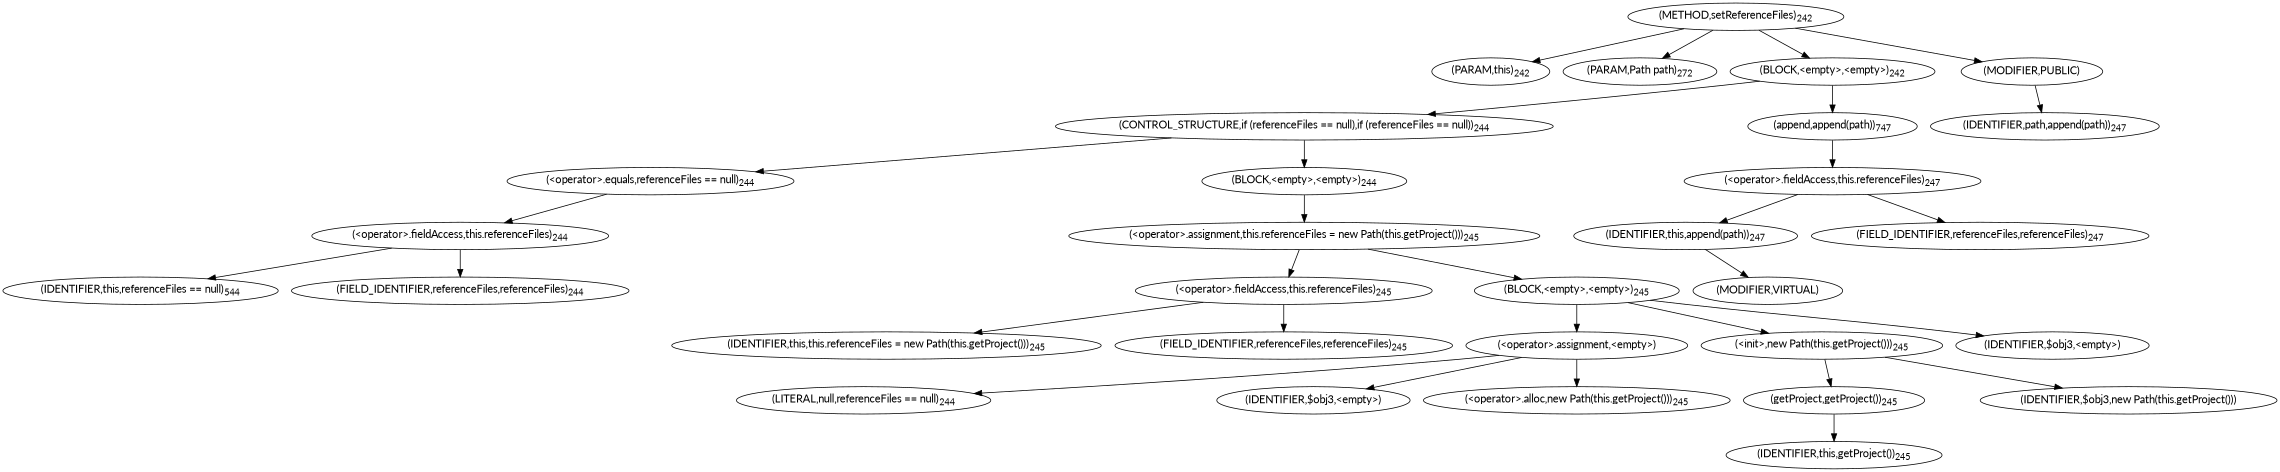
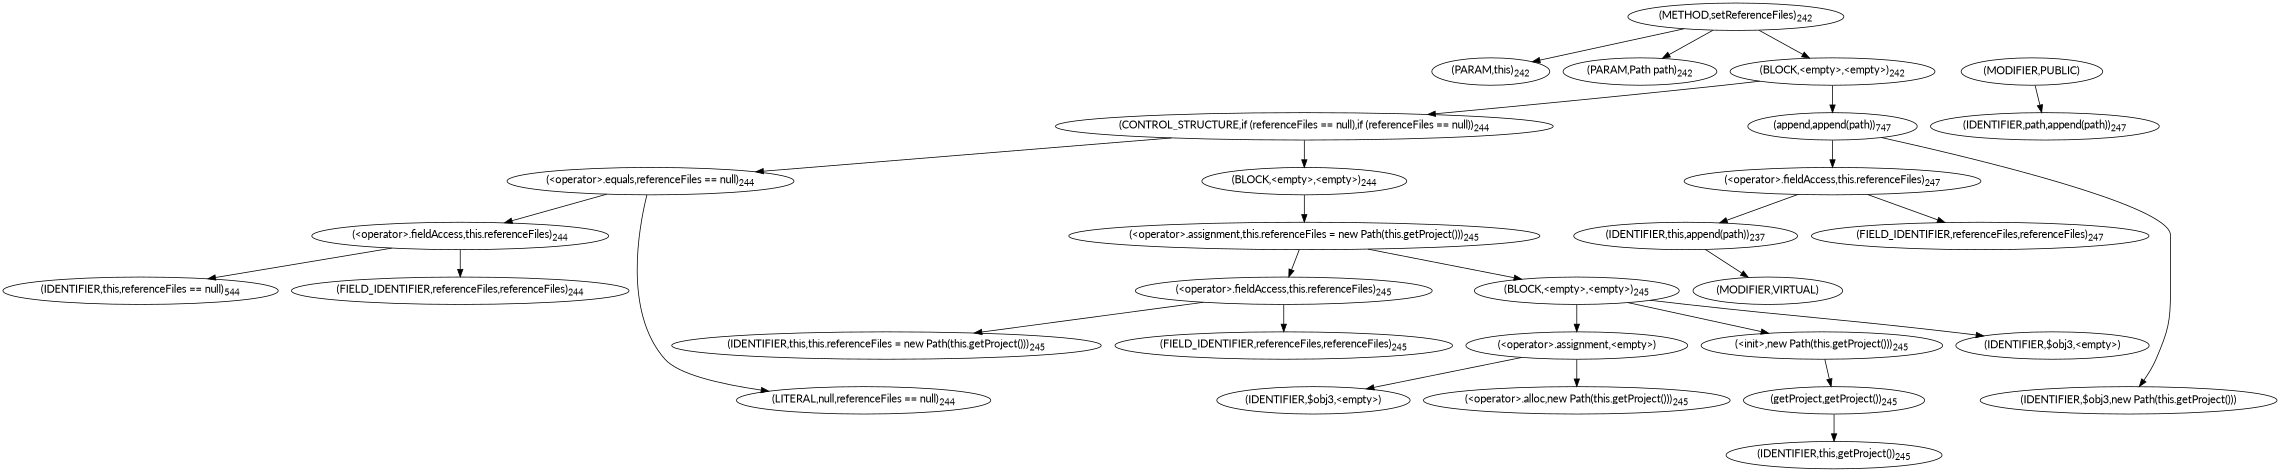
edge "(METHOD,setReferenceFiles)" -> "(MODIFIER,PUBLIC)": removed
node "(PARAM,Path path)": text "272" -> "242"
node "(IDENTIFIER,this,append(path))": text "247" -> "237"
edge "(<init>,new Path(this.getProject()))" -> "(IDENTIFIER,$obj3,new Path(this.getProject()))": now "(append,append(path))" -> "(IDENTIFIER,$obj3,new Path(this.getProject()))"
edge "(<operator>.assignment,<empty>)" -> "(LITERAL,null,referenceFiles == null)": now "(<operator>.equals,referenceFiles == null)" -> "(LITERAL,null,referenceFiles == null)"
